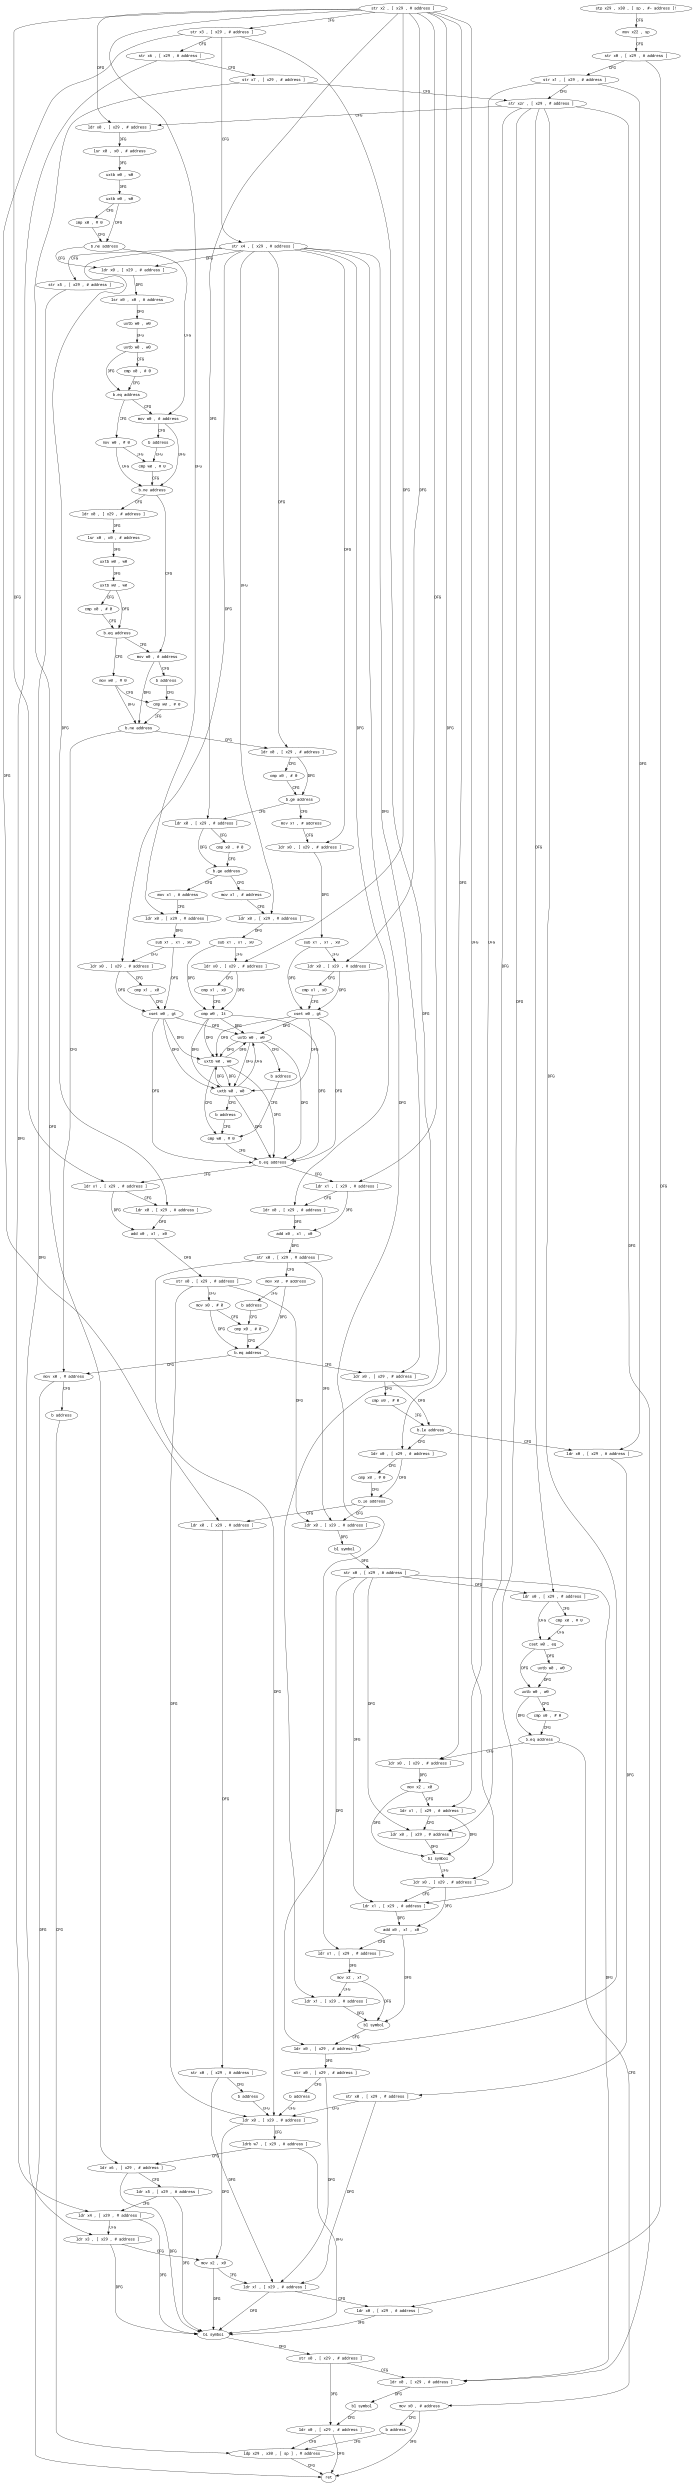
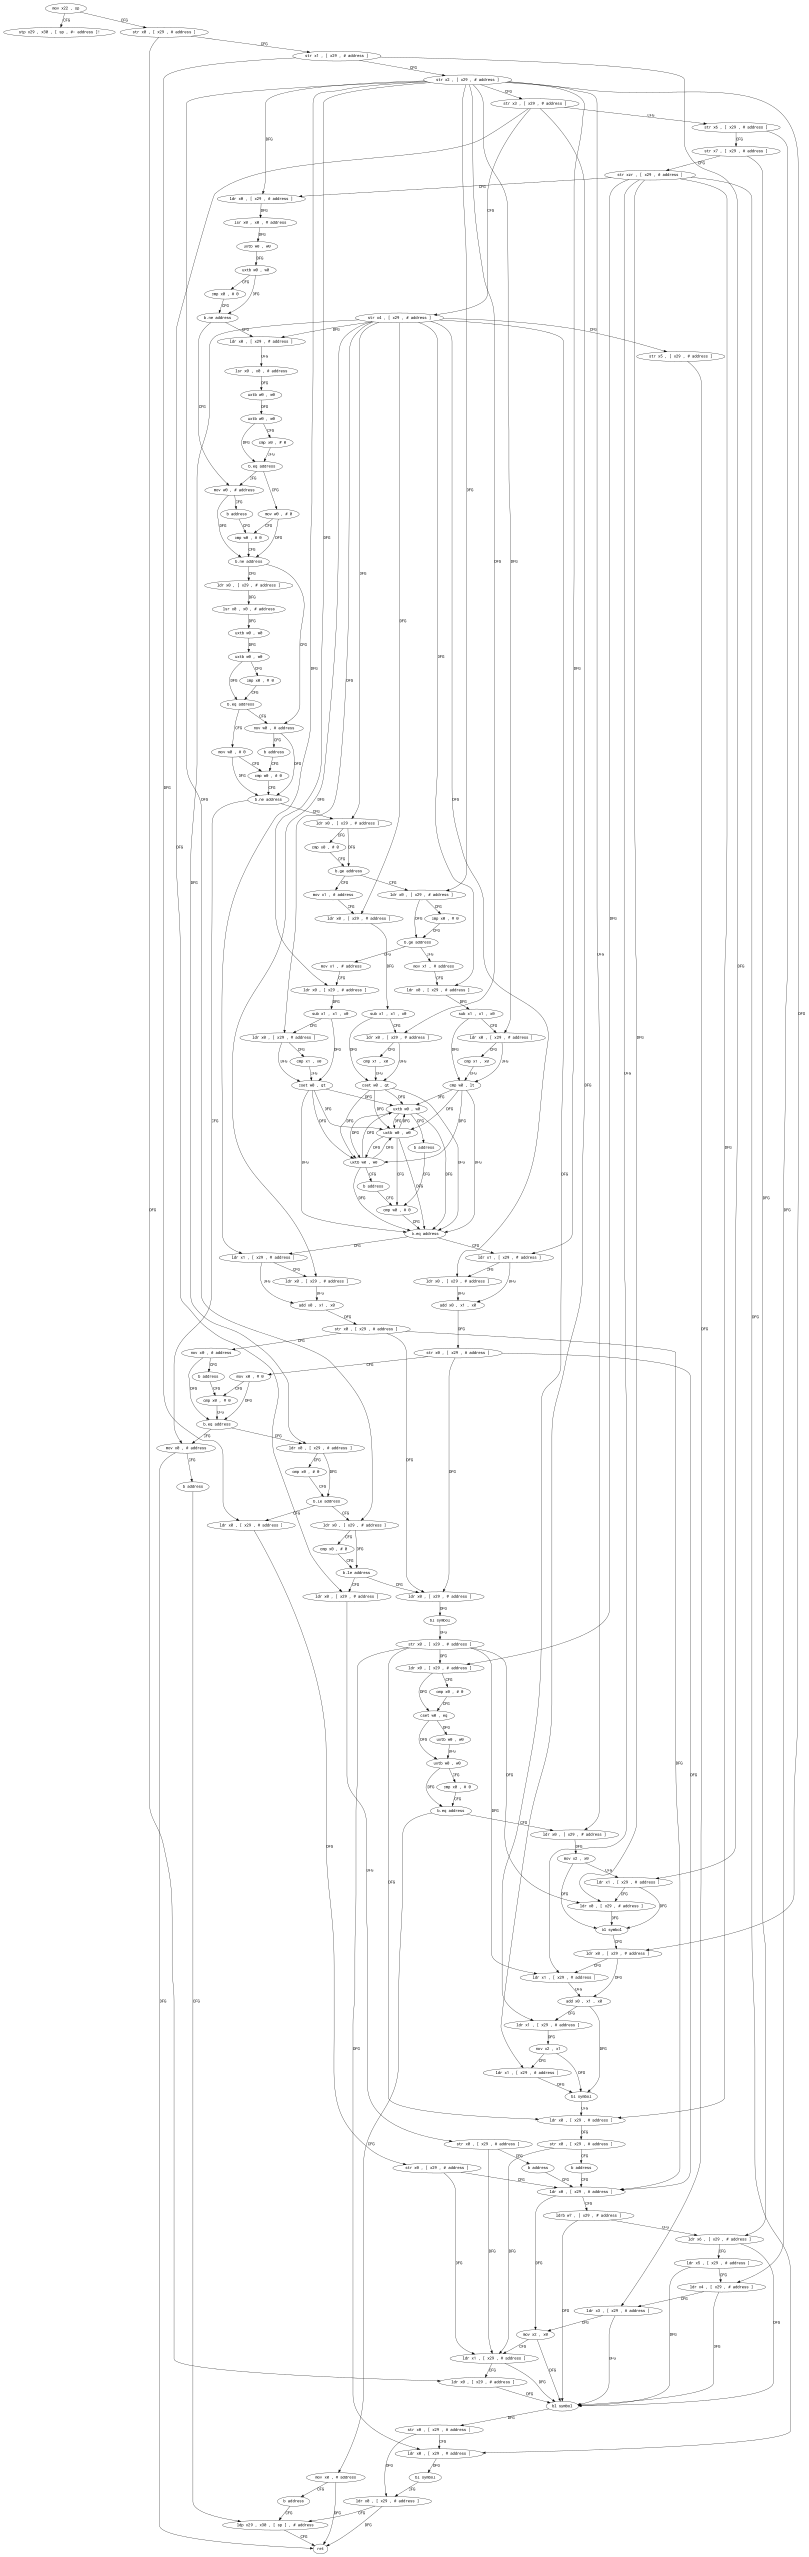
edge "stp x29 , x30 , [ sp , #- address ]!" -> "mov x22 , sp": reversed
edge "str x1 , [ x29 , # address ]" -> "str xzr , [ x29 , # address ]": now "str x1 , [ x29 , # address ]" -> "str x2 , [ x29 , # address ]"
